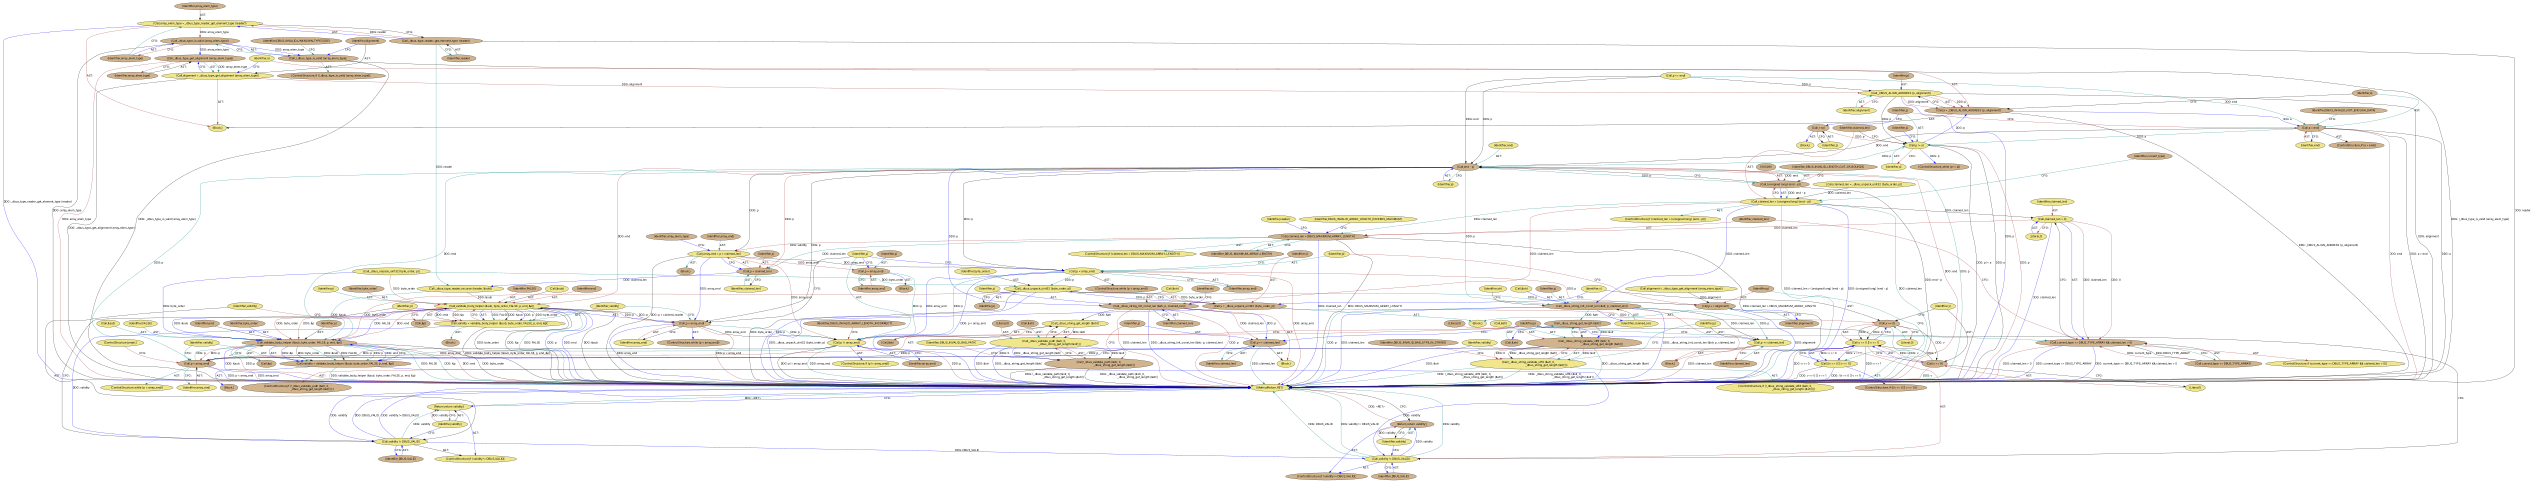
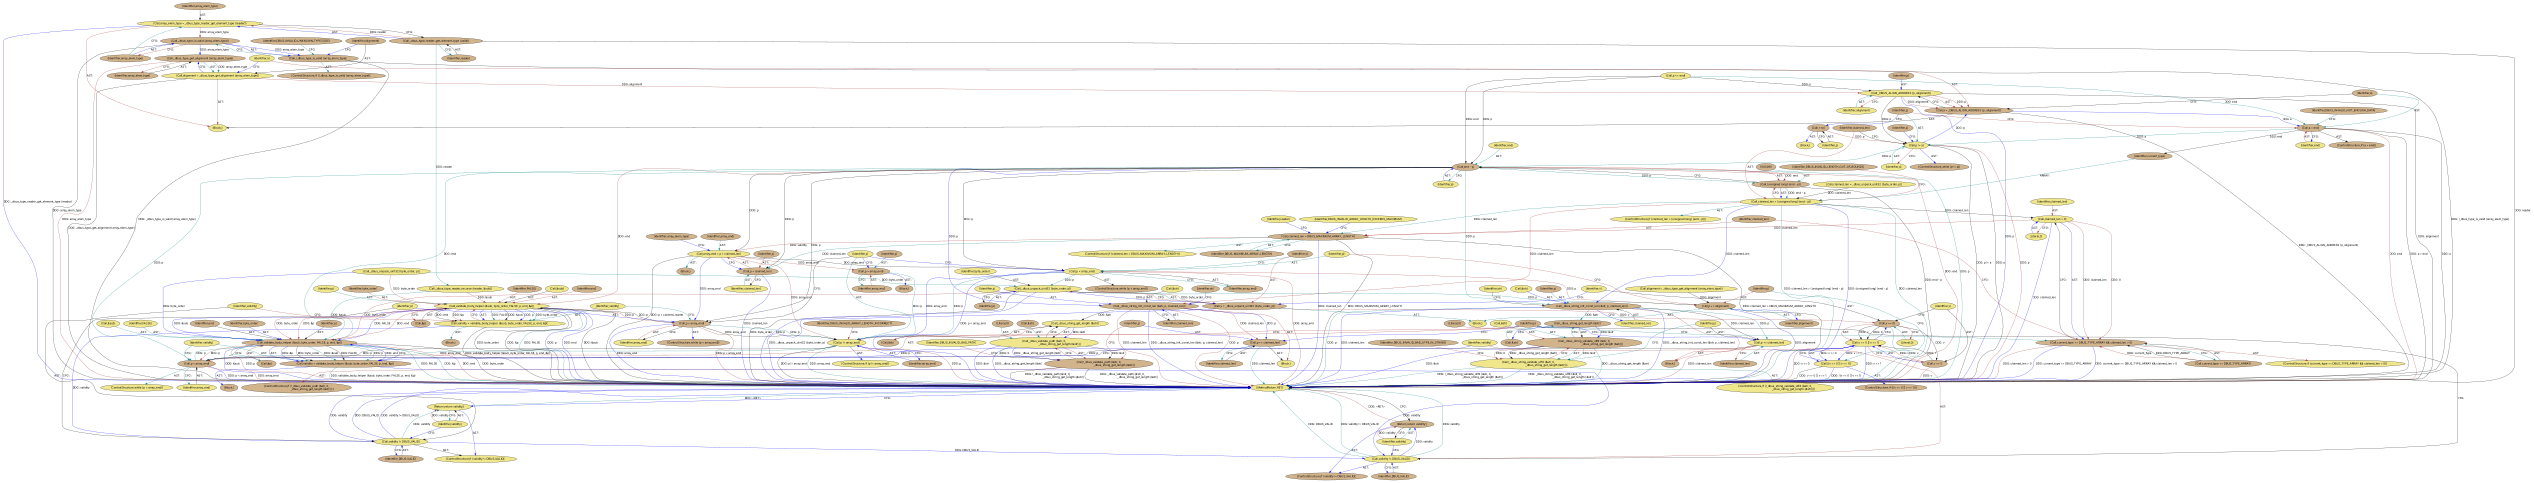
node "(Call,_dbus_type_reader_get_element_type (reader))": label "(Call,_dbus_type_reader_get_element_type (reader))" -> "(Call,_dbus_type_reader_get_element_type (valid))"
edge "(Call,a > end)" -> "(Call,end - p)": now "(Call,a > end)" -> "(Identifier,current_type)"
edge "(Call,p != a)" -> "(ControlStructure,while (p != a))": label "DDG: p" -> "AST: "
edge "(Call,end - p)" -> "(Call,p + claimed_len)": color brown -> black
edge "(Identifier,current_type)" -> "(Call,claimed_len > (unsigned long) (end - p))": label "CFG: " -> "ARRAY: "
edge "(Identifier,DBUS_INVALID_LENGTH_OUT_OF_BOUNDS)" -> "(Call,(unsigned long) (end - p))": now "(Identifier,DBUS_INVALID_LENGTH_OUT_OF_BOUNDS)" -> "(Call,claimed_len > (unsigned long) (end - p))"
edge "(Call,p + claimed_len)" -> "(Call,_dbus_type_reader_recurse (reader, &sub))": now "(Call,p + claimed_len)" -> "(MethodReturn,RET)"
node "(ControlStructure,break;)": removed
node "(Call,v == 9)": label "(Call,v == 9)" -> "(Call,v == 1)"
node "(Literal,1)": removed
